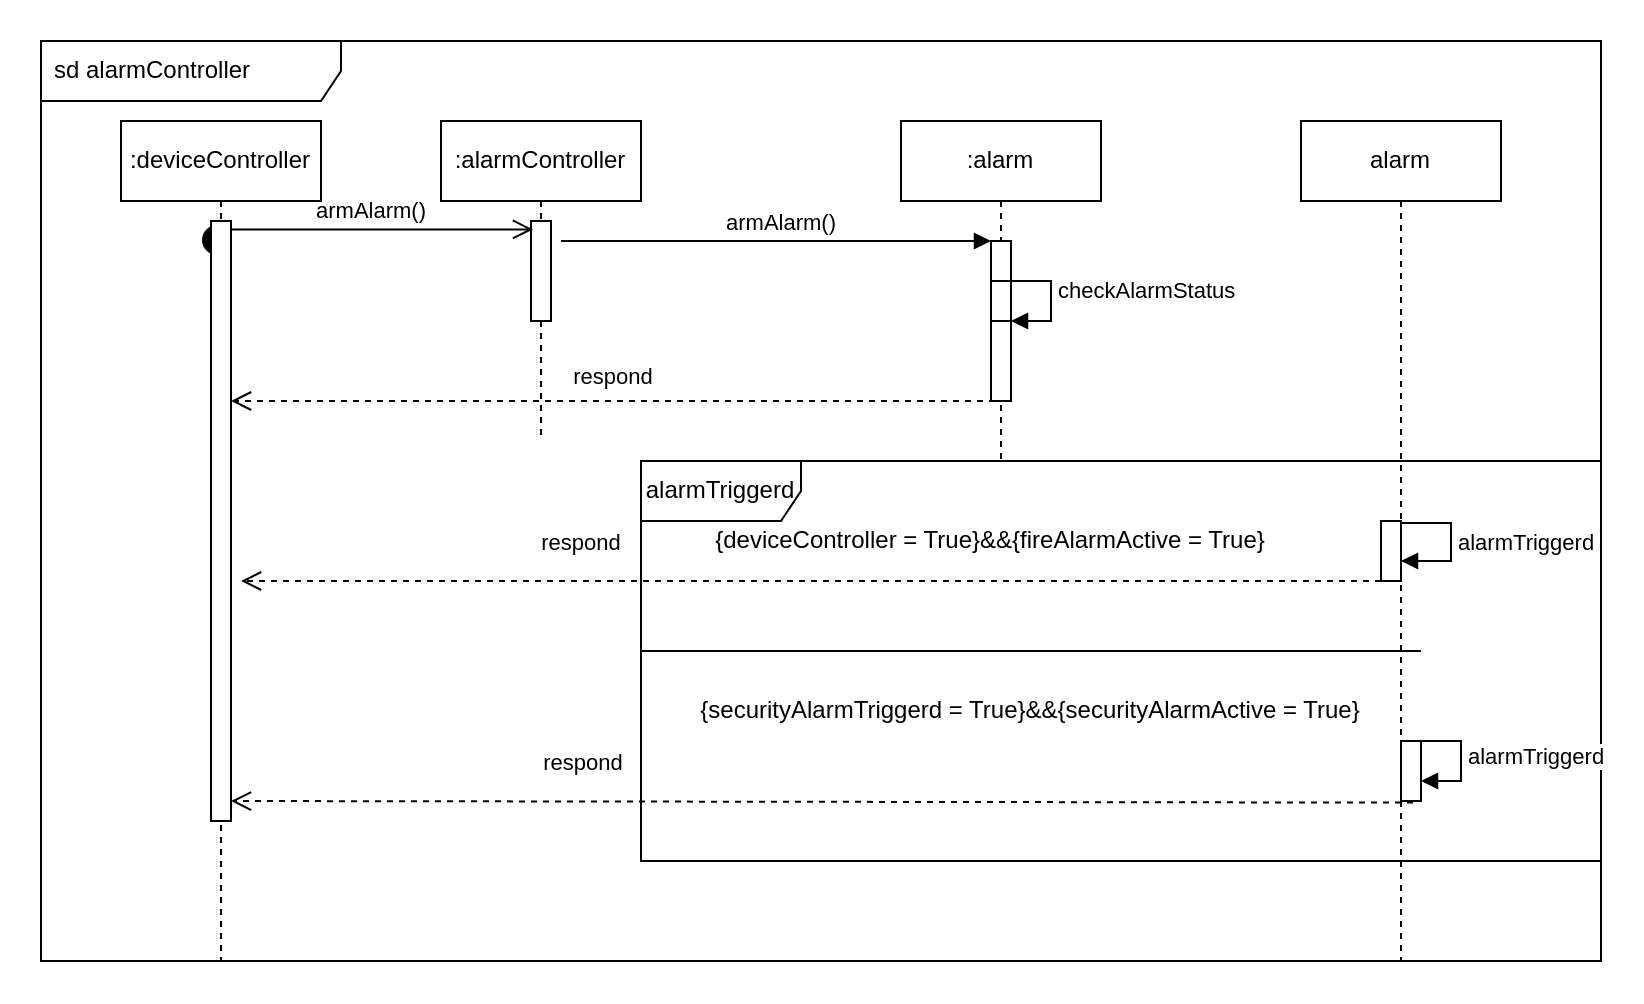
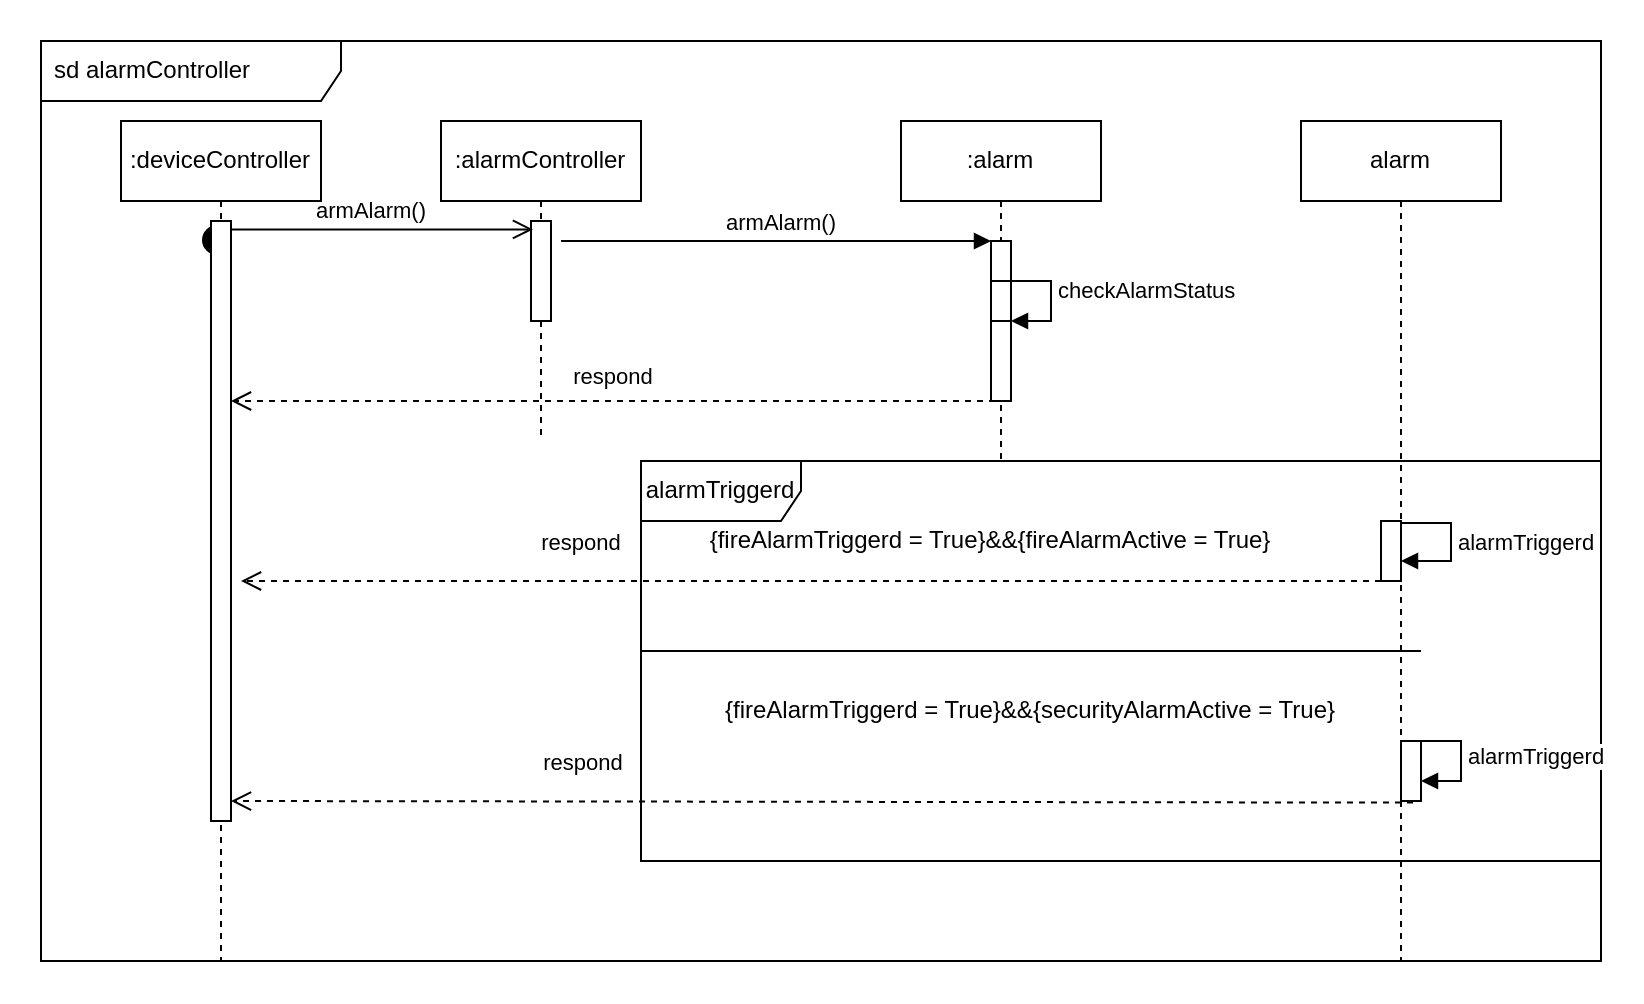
node "{deviceController = True}&&{fireAlarmActive = True}": label "{deviceController = True}&&{fireAlarmActive = True}" -> "{fireAlarmTriggerd = True}&&{fireAlarmActive = True}"
node "{securityAlarmTriggerd = True}&&{securityAlarmActive = True}": label "{securityAlarmTriggerd = True}&&{securityAlarmActive = True}" -> "{fireAlarmTriggerd = True}&&{securityAlarmActive = True}"
